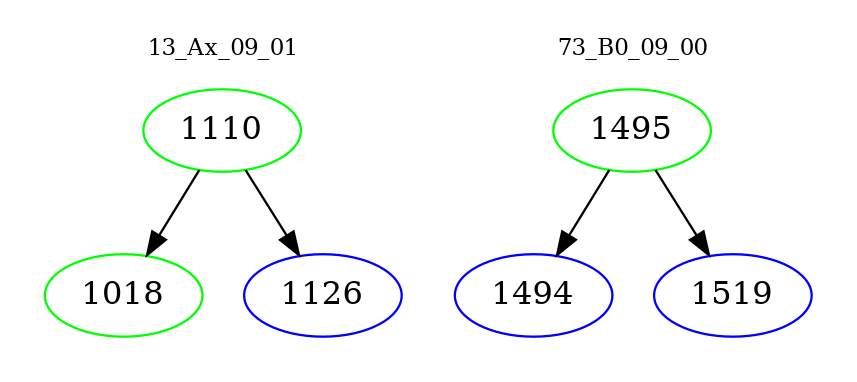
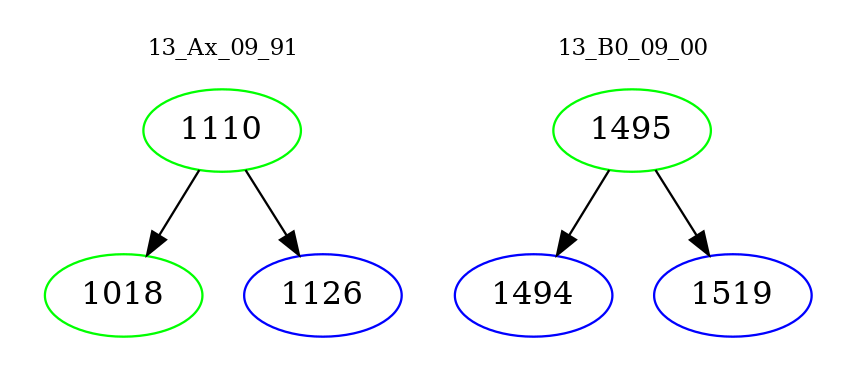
cluster "13_Ax_09_01": label "13_Ax_09_01" -> "13_Ax_09_91"
cluster "73_B0_09_00": label "73_B0_09_00" -> "13_B0_09_00"
